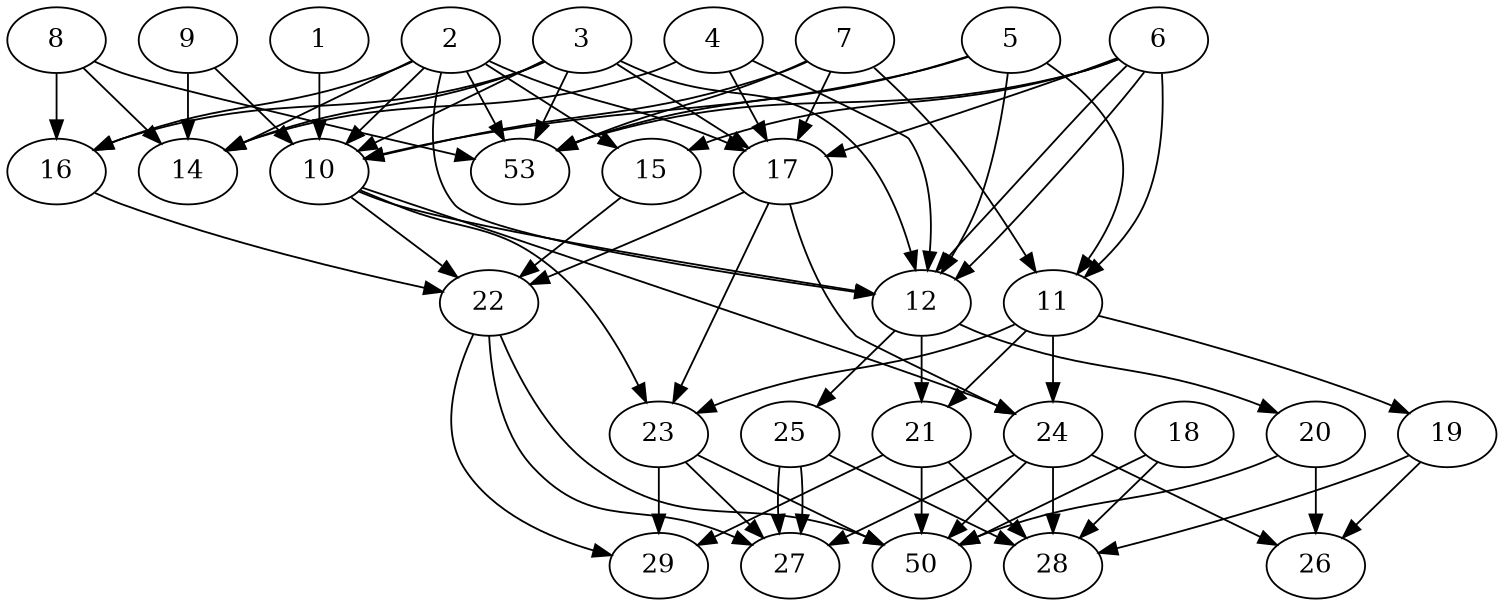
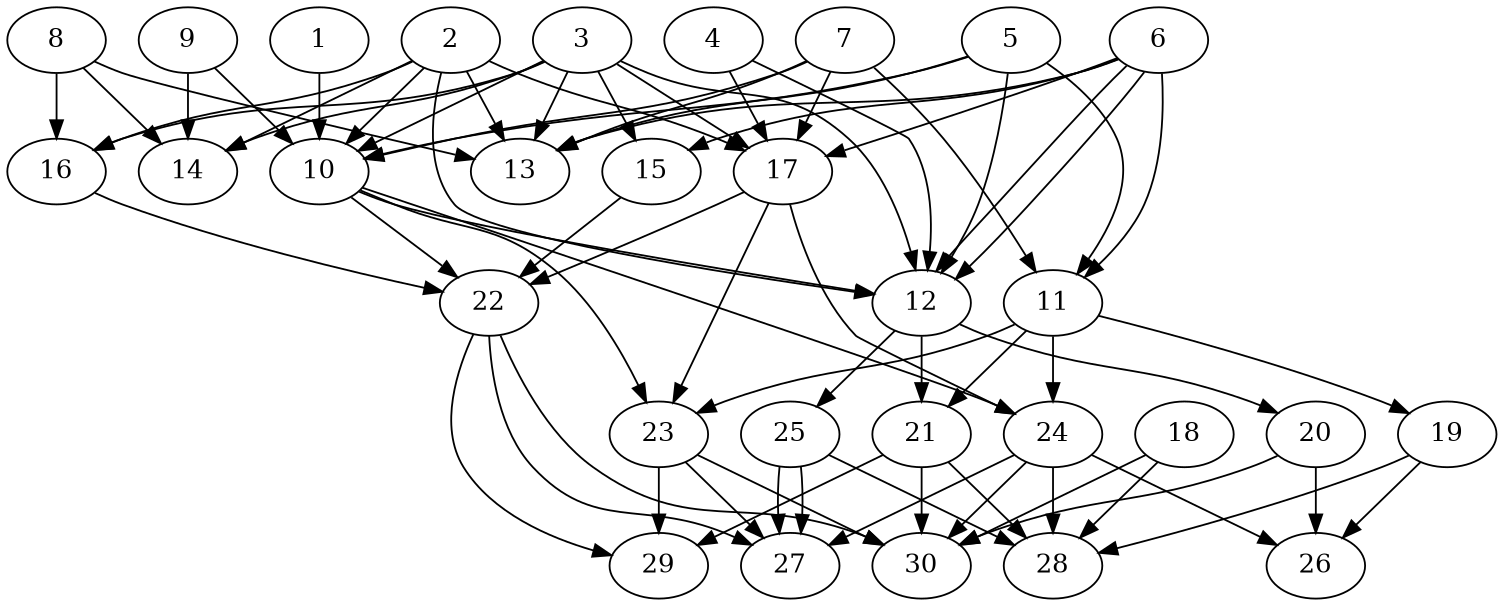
edge "2" -> "15": now "3" -> "15"
edge "4" -> "14": removed
node "53": label "53" -> "13"
node "50": label "50" -> "30"
